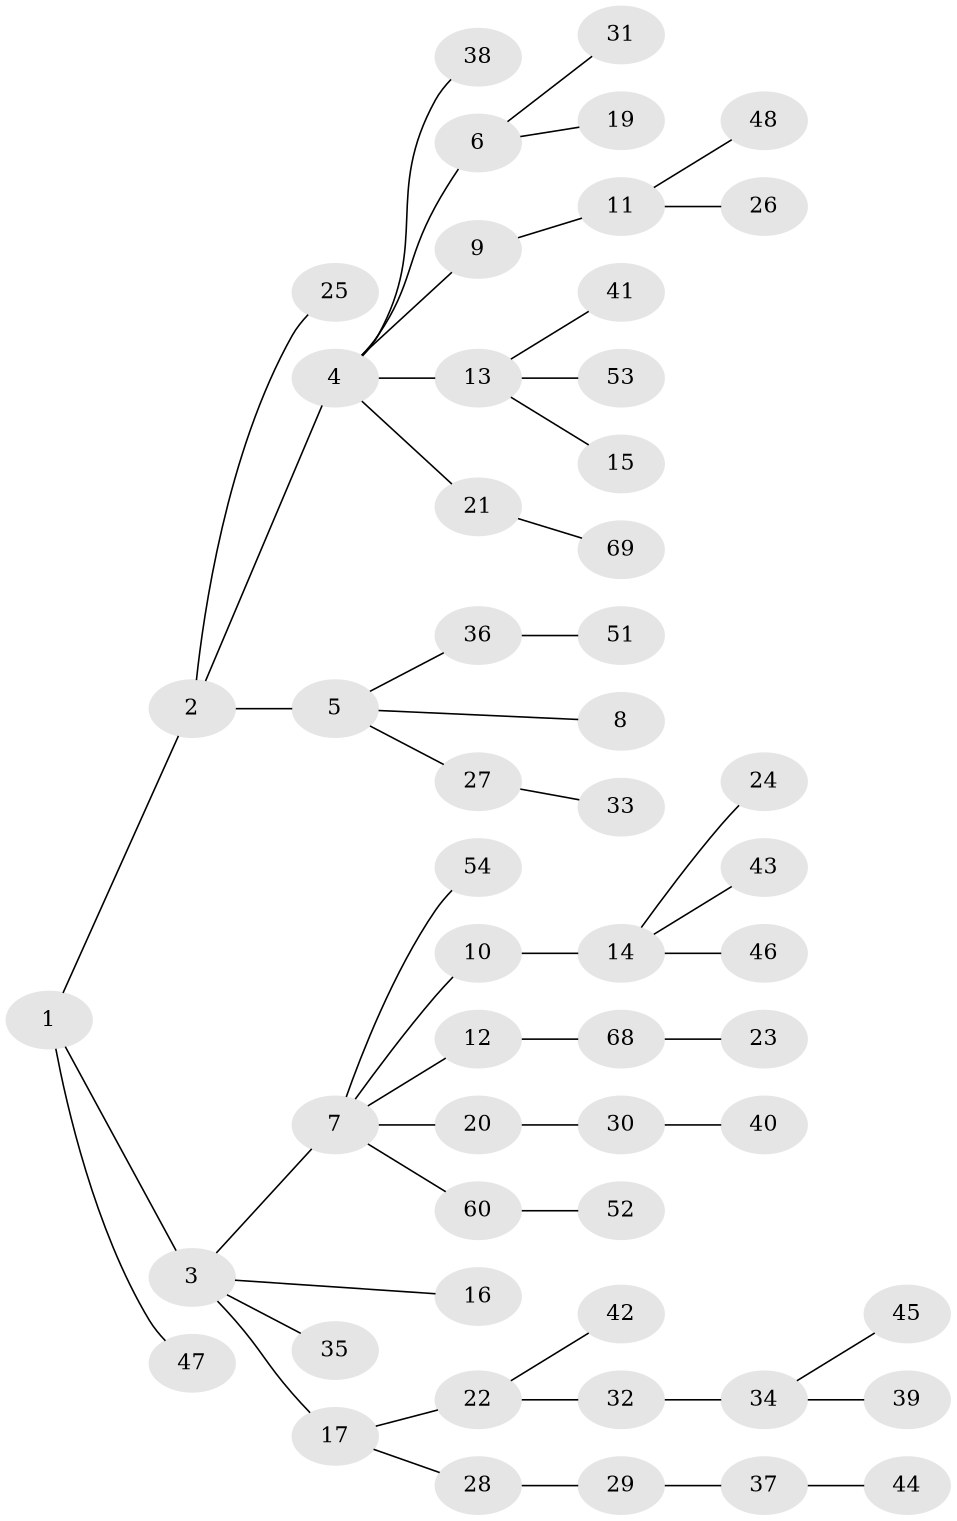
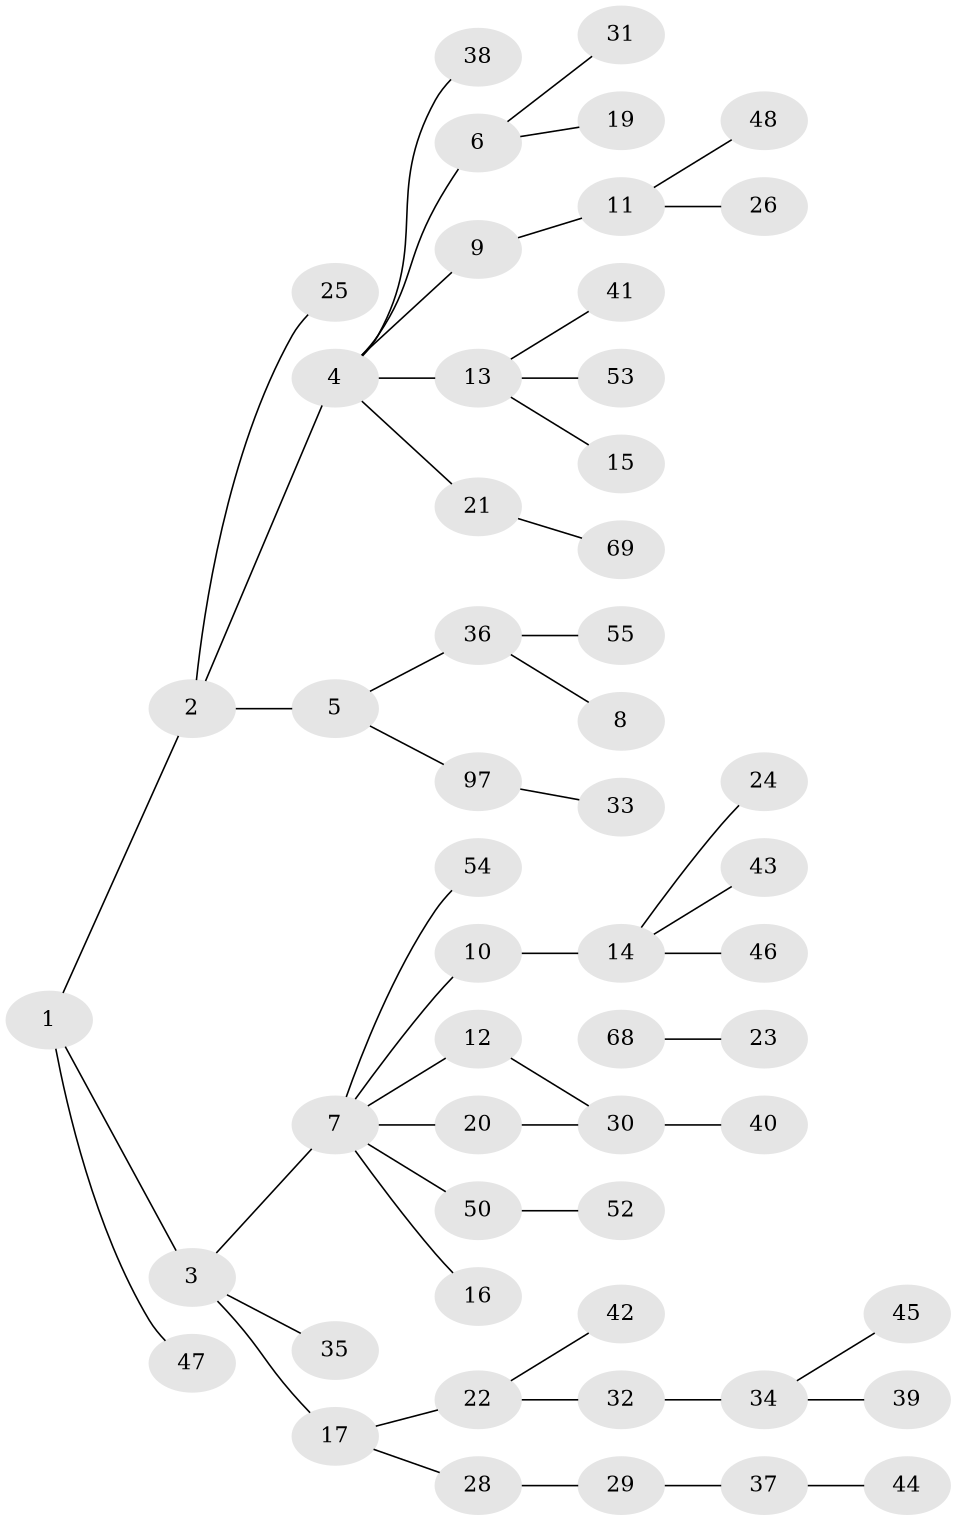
node "51": label "51" -> "55"
edge "5" -- "8": now "36" -- "8"
node "27": label "27" -> "97"
edge "12" -- "68": now "12" -- "30"
node "60": label "60" -> "50"
edge "3" -- "16": now "7" -- "16"
